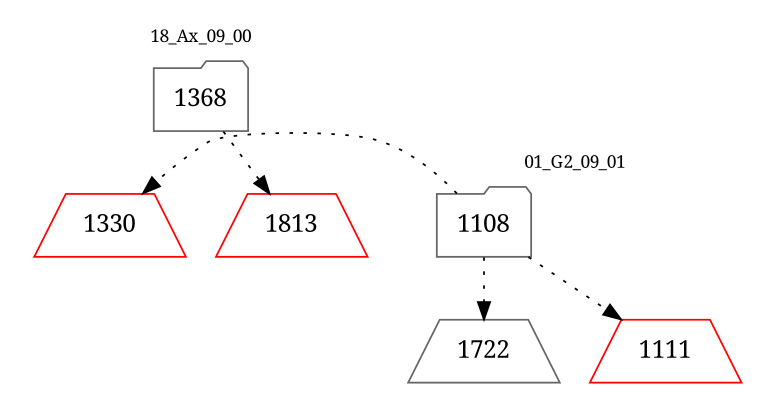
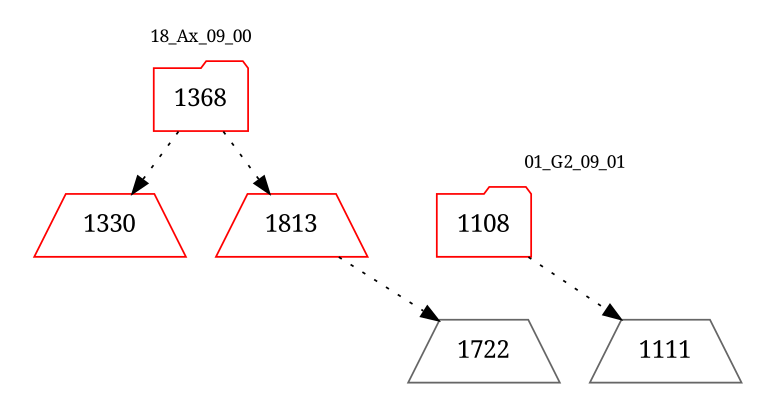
node "1368": color gray40 -> red
edge "1108" -> "1330": now "1368" -> "1330"
node "1108": color gray40 -> red
edge "1108" -> "1722": now "1813" -> "1722"
node "1111": color red -> gray40
